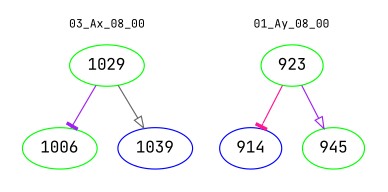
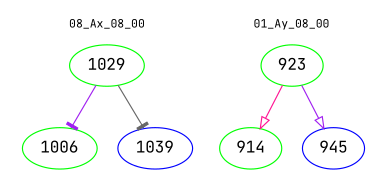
cluster "03_Ax_08_00": label "03_Ax_08_00" -> "08_Ax_08_00"
edge "1029" -> "1039": arrowhead onormal -> tee
edge "923" -> "914": arrowhead tee -> onormal
node "914": color blue -> green
node "945": color green -> blue
